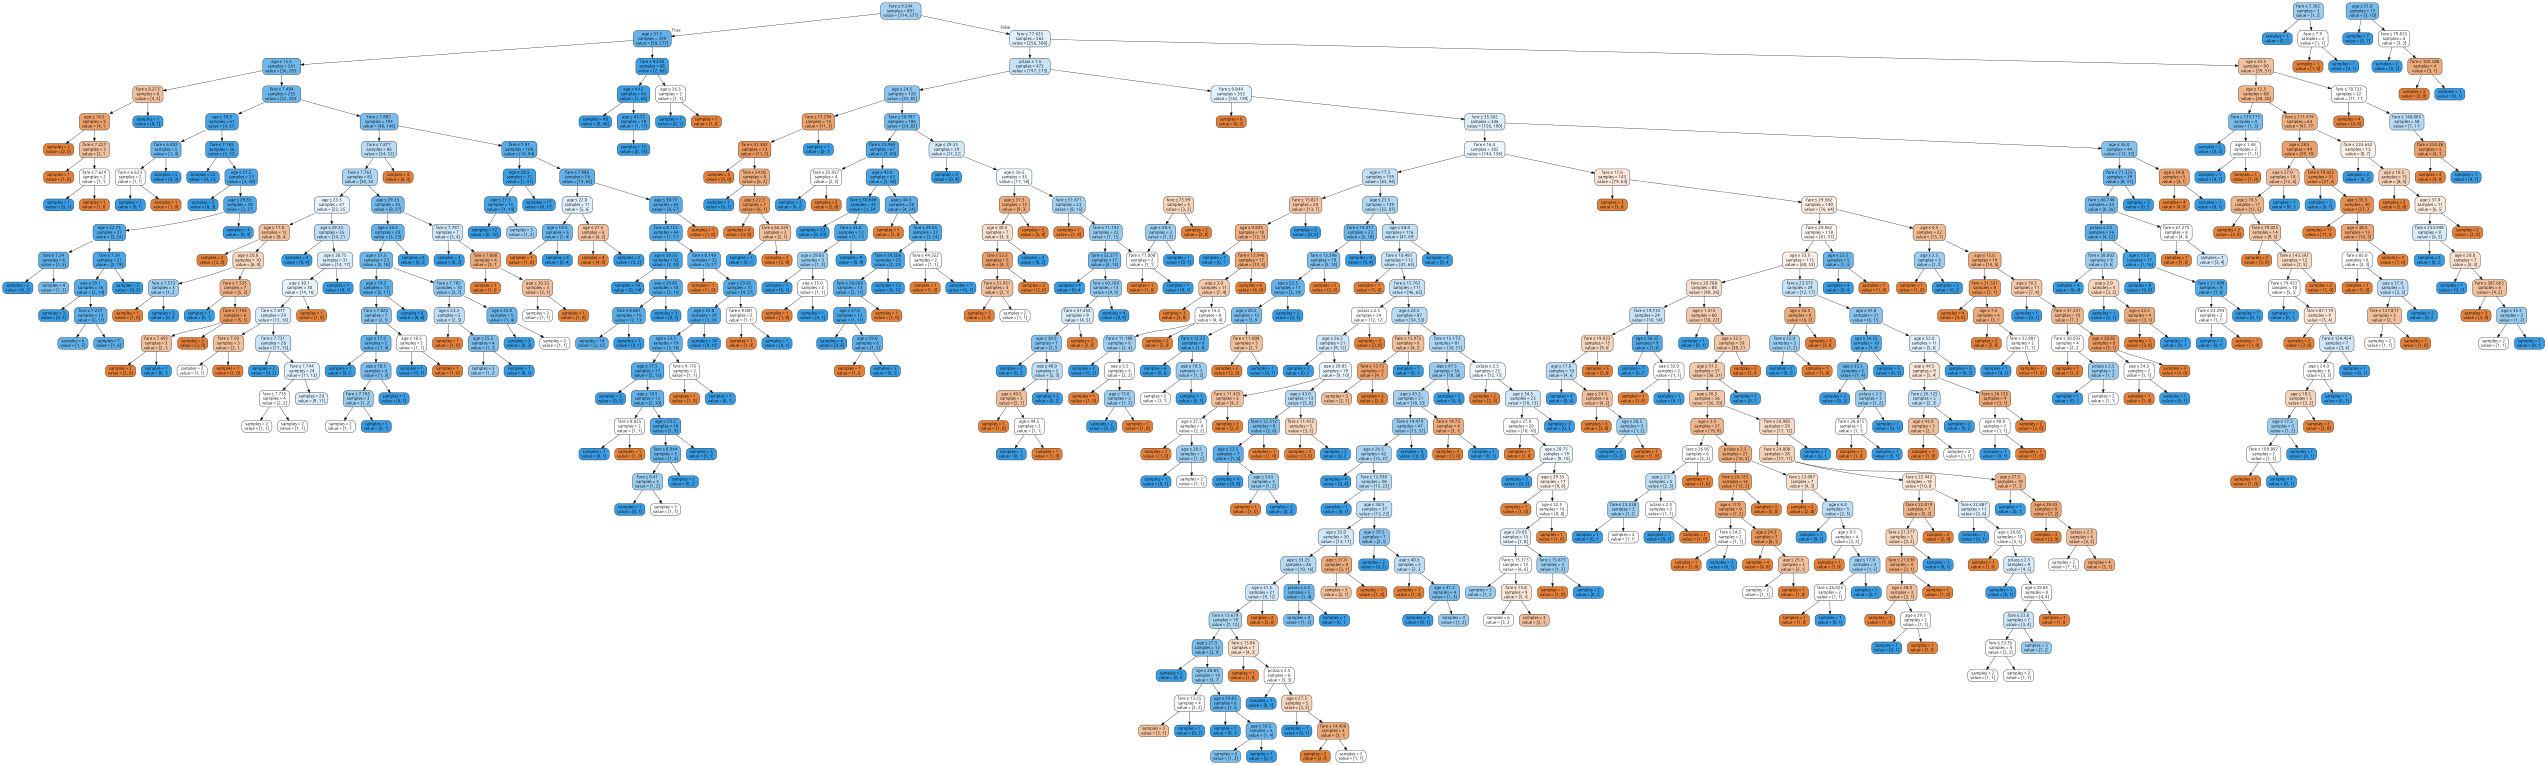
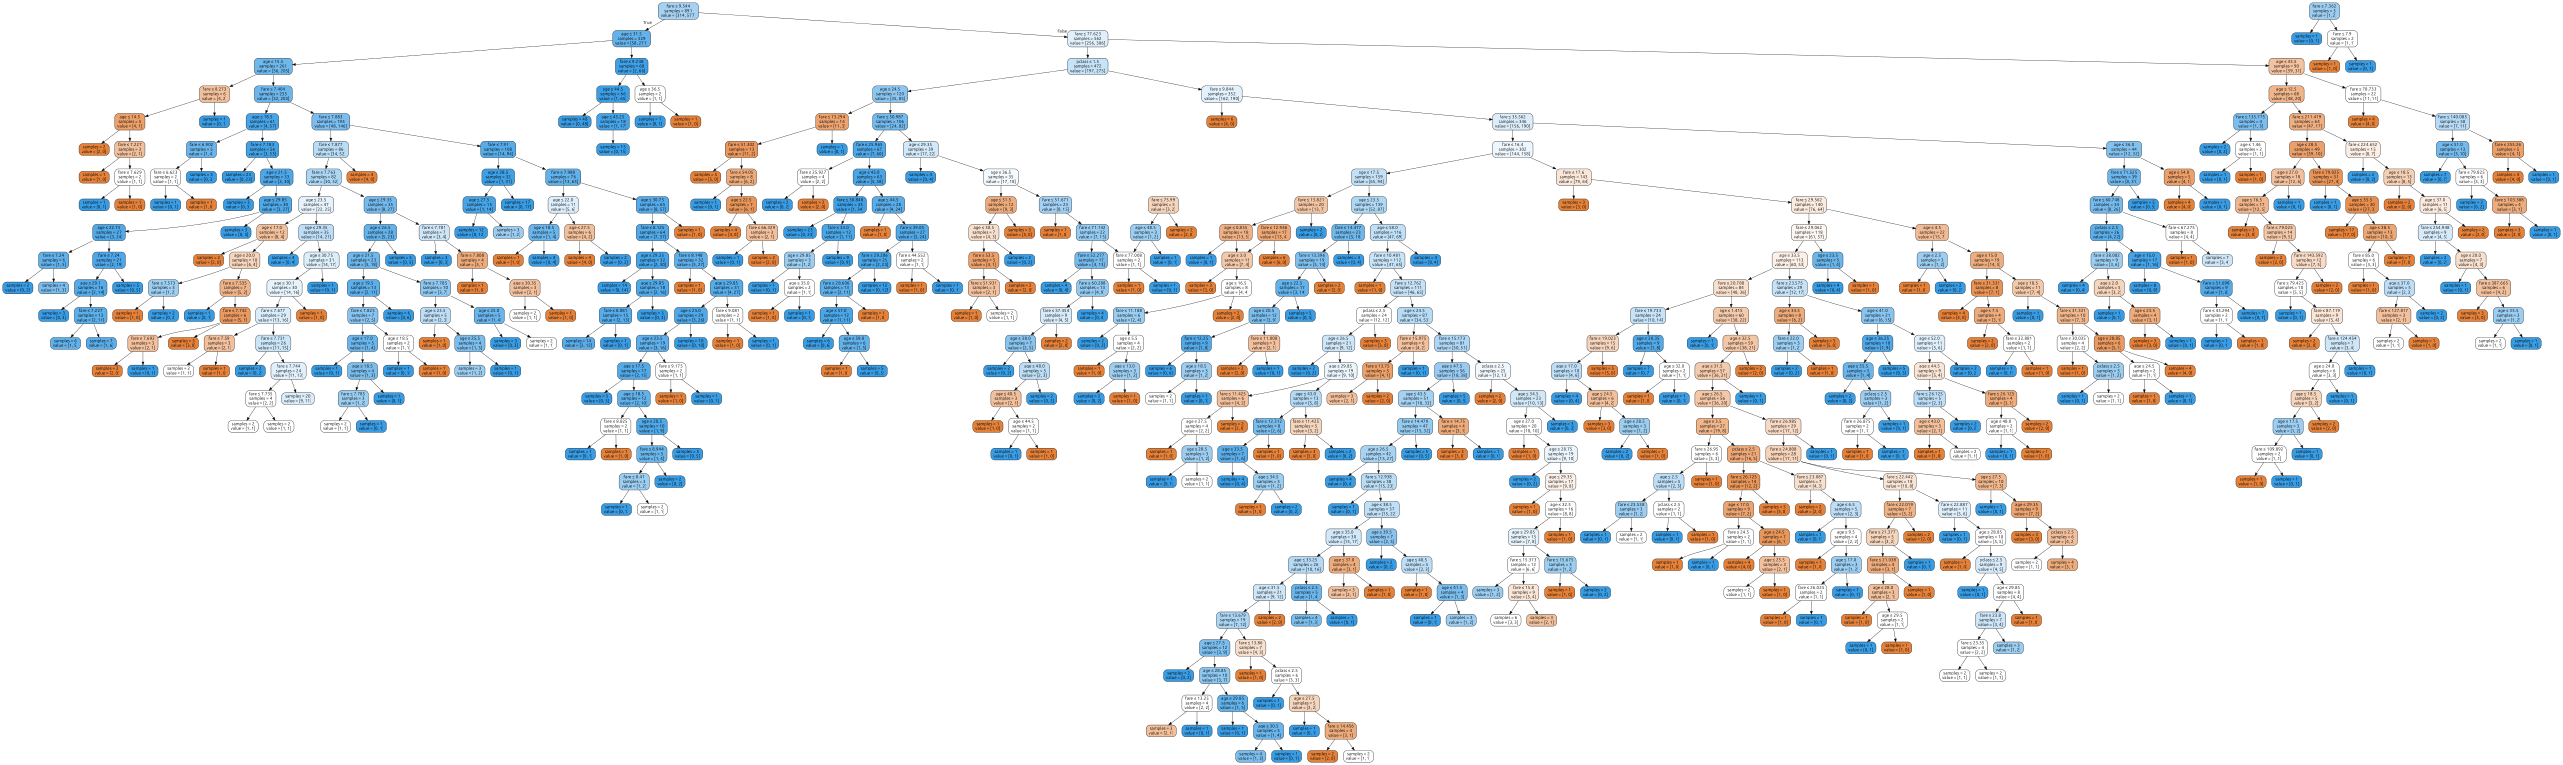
edge "fare ≤ 140.085" -> "age ≤ 51.0": added
edge "age ≤ 0.835" -> "fare ≤ 12.946": now "age ≤ 0.835" -> "age ≤ 3.0"
